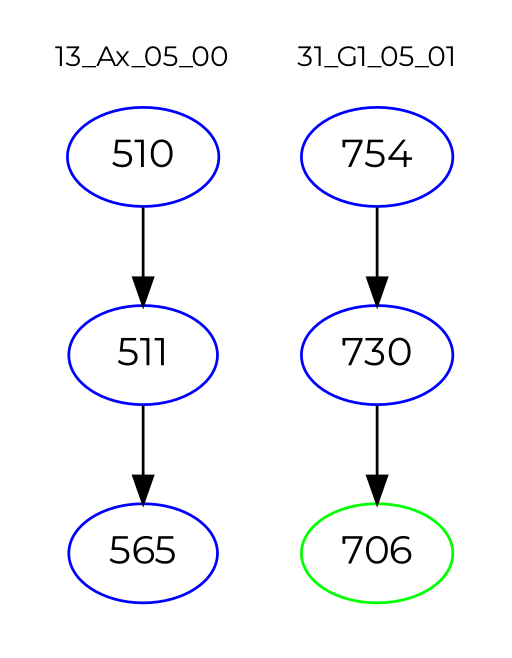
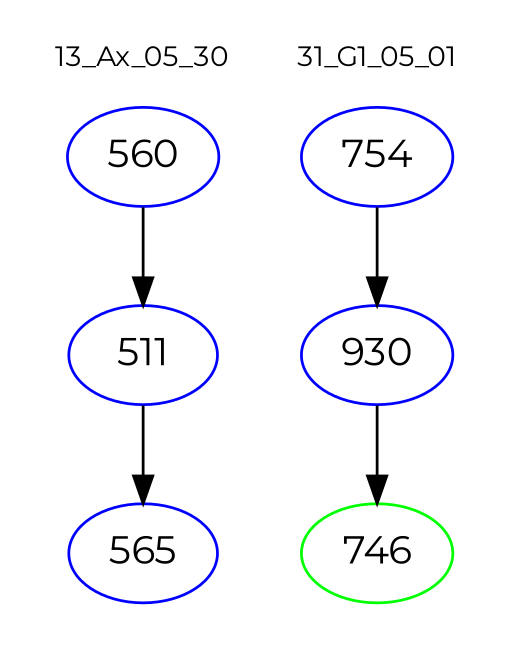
cluster "13_Ax_05_00": label "13_Ax_05_00" -> "13_Ax_05_30"
node "510": label "510" -> "560"
node "730": label "730" -> "930"
node "706": label "706" -> "746"
